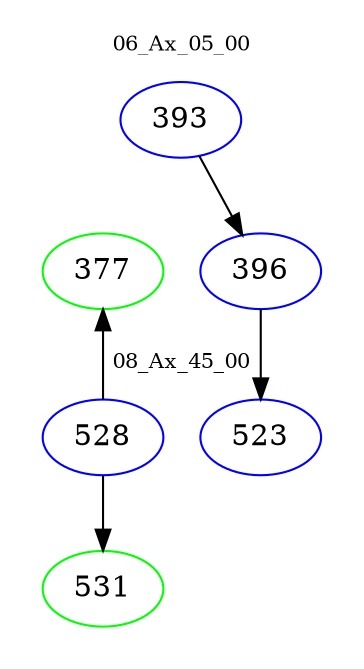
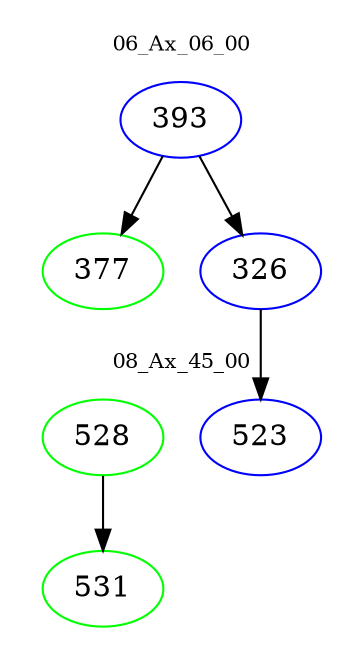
cluster "06_Ax_05_00": label "06_Ax_05_00" -> "06_Ax_06_00"
node "396": label "396" -> "326"
edge "528" -> "377": now "393" -> "377"
node "528": color blue -> green
